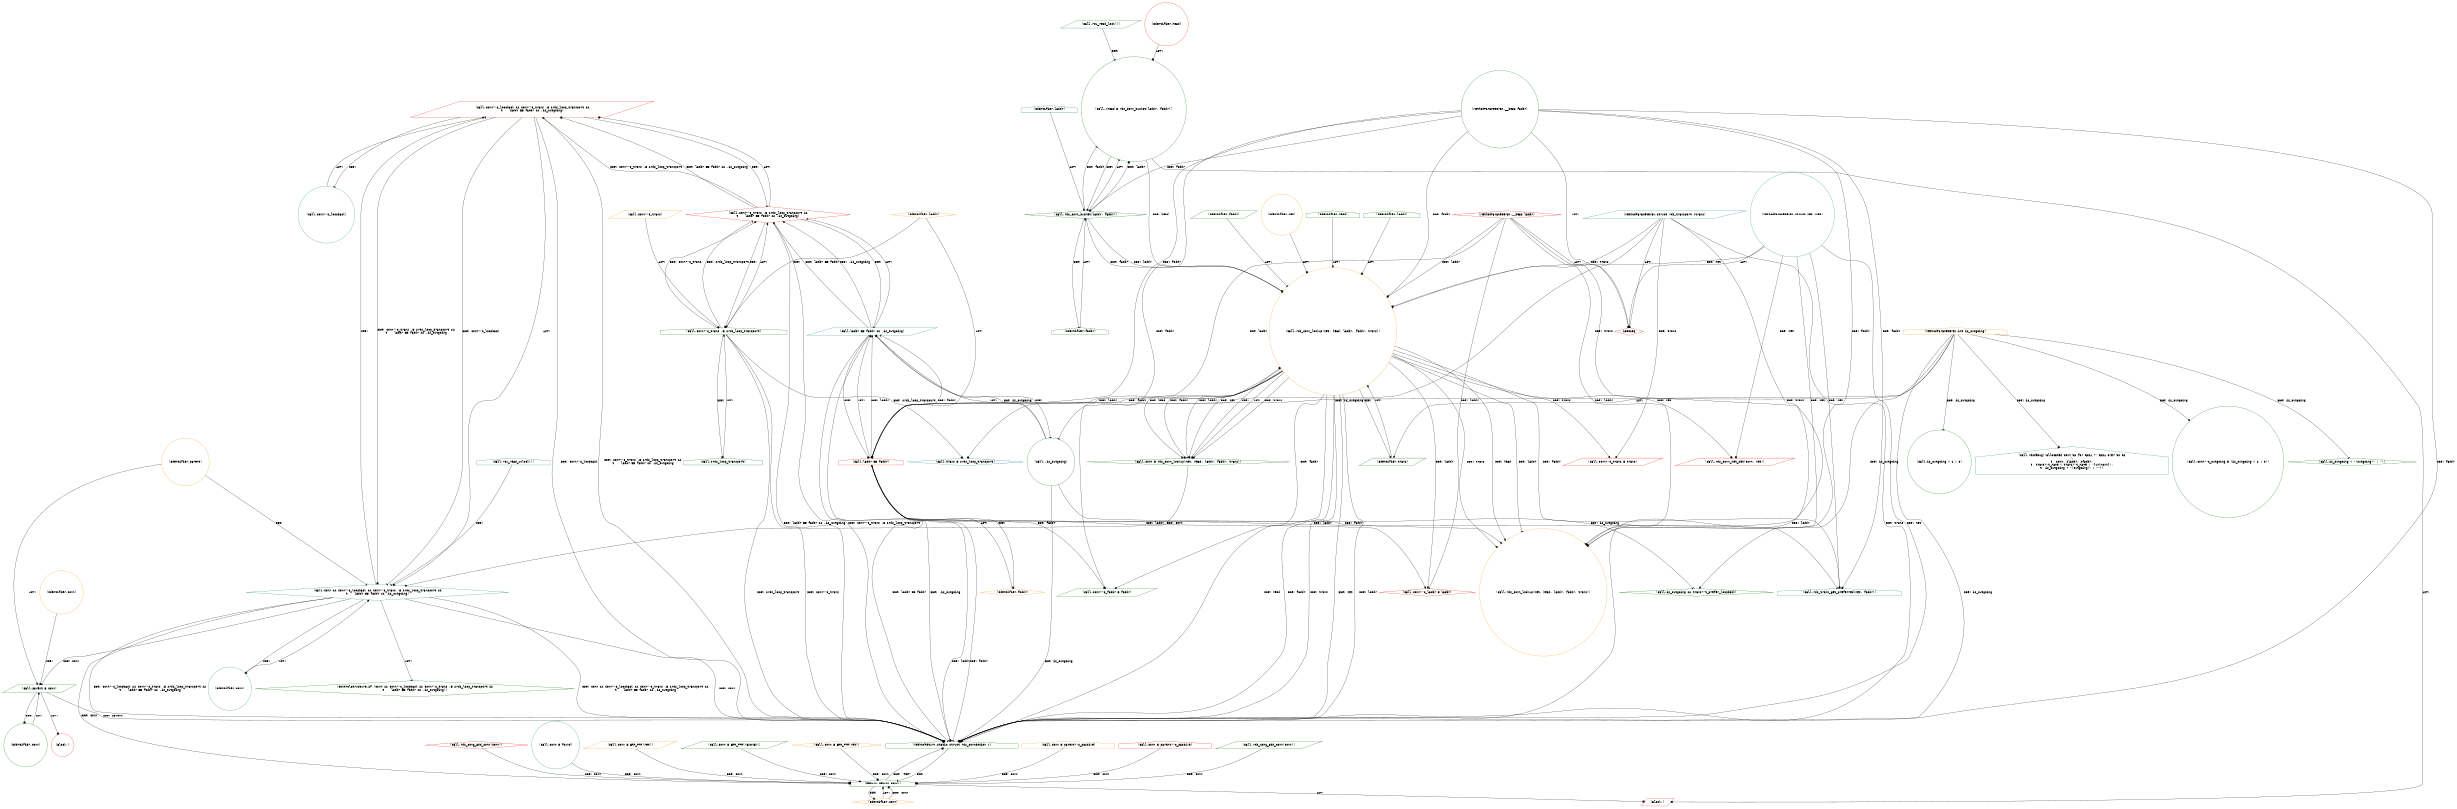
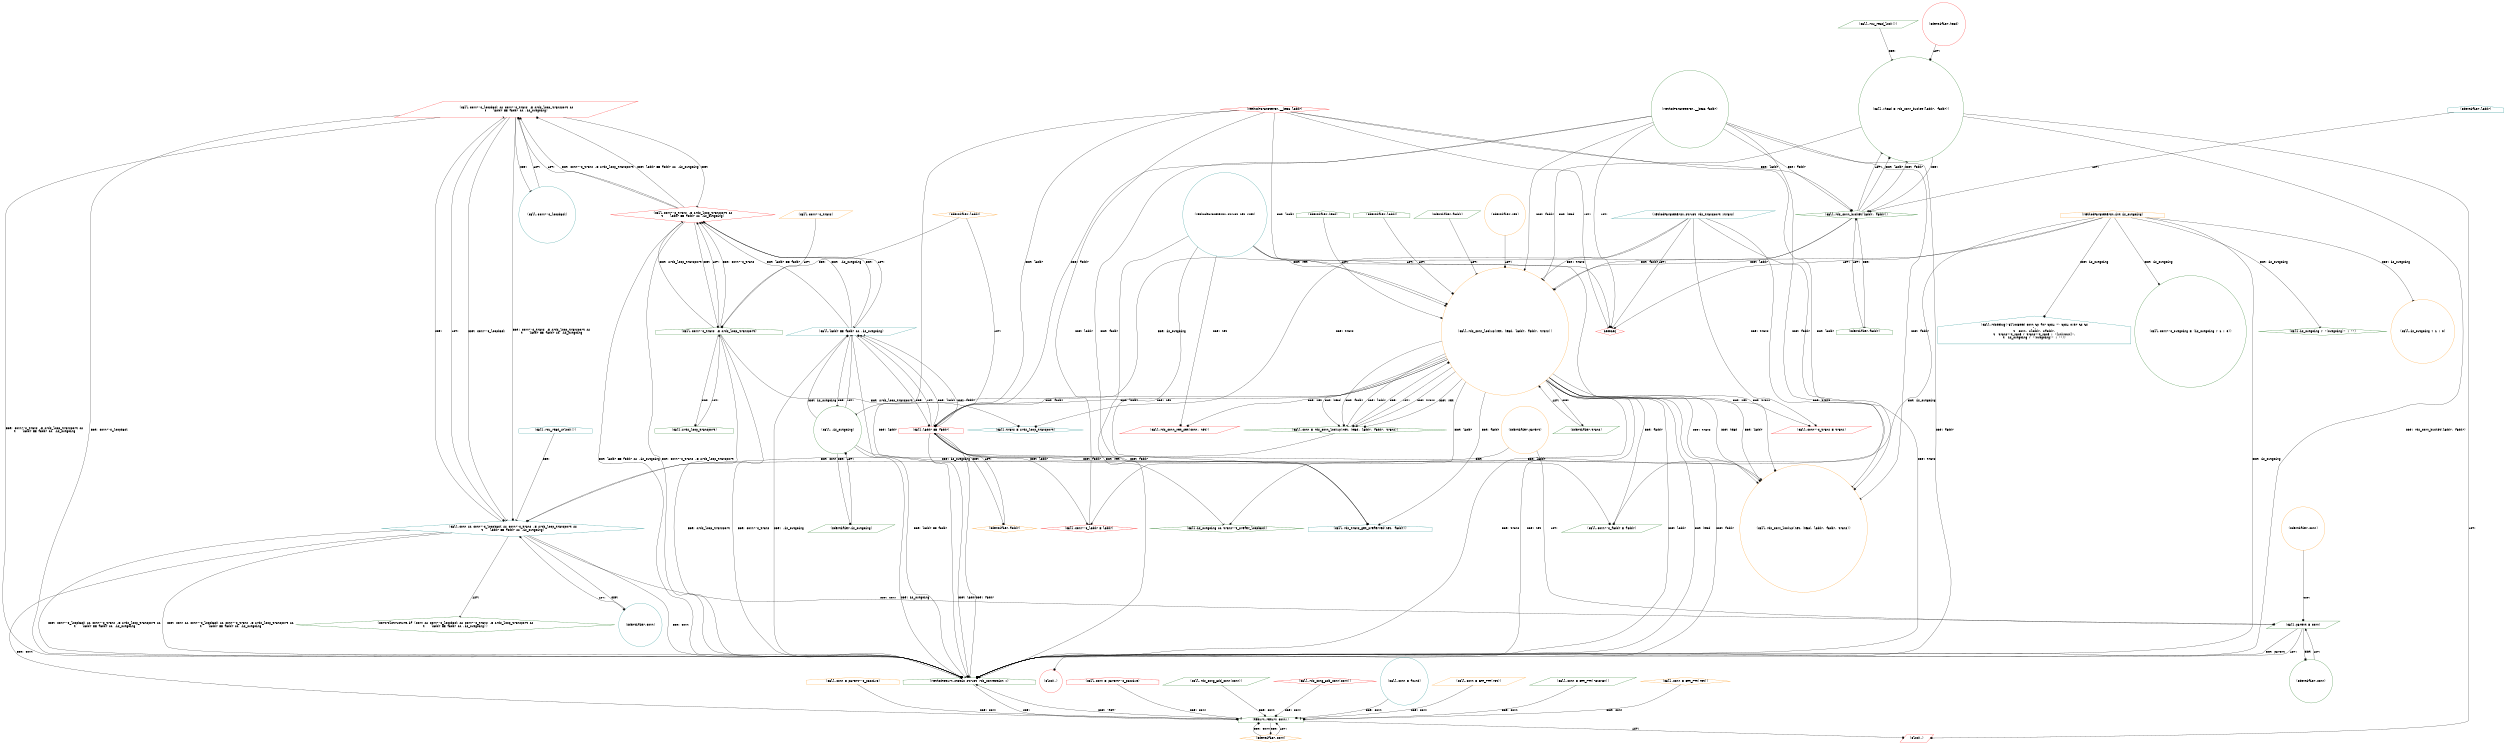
edge "(MethodParameterIn,__be32 laddr)" -> "(Call,rds_conn_bucket(laddr, faddr))": added, label "DDG: laddr"
edge "(MethodParameterIn,int is_outgoing)" -> "(Identifier,trans)": now "(MethodParameterIn,int is_outgoing)" -> "1000106"
node "(Call,is_outgoing ? 1 : 0)": color darkgreen -> darkorange
node "(Identifier,is_outgoing)": added
edge "(Call,*head = rds_conn_bucket(laddr, faddr))" -> "(MethodReturn,static struct rds_connection *)": added, label "DDG: rds_conn_bucket(laddr, faddr)"
edge "(Return,return conn;)" -> "(MethodReturn,static struct rds_connection *)": arrowhead box -> diamond
